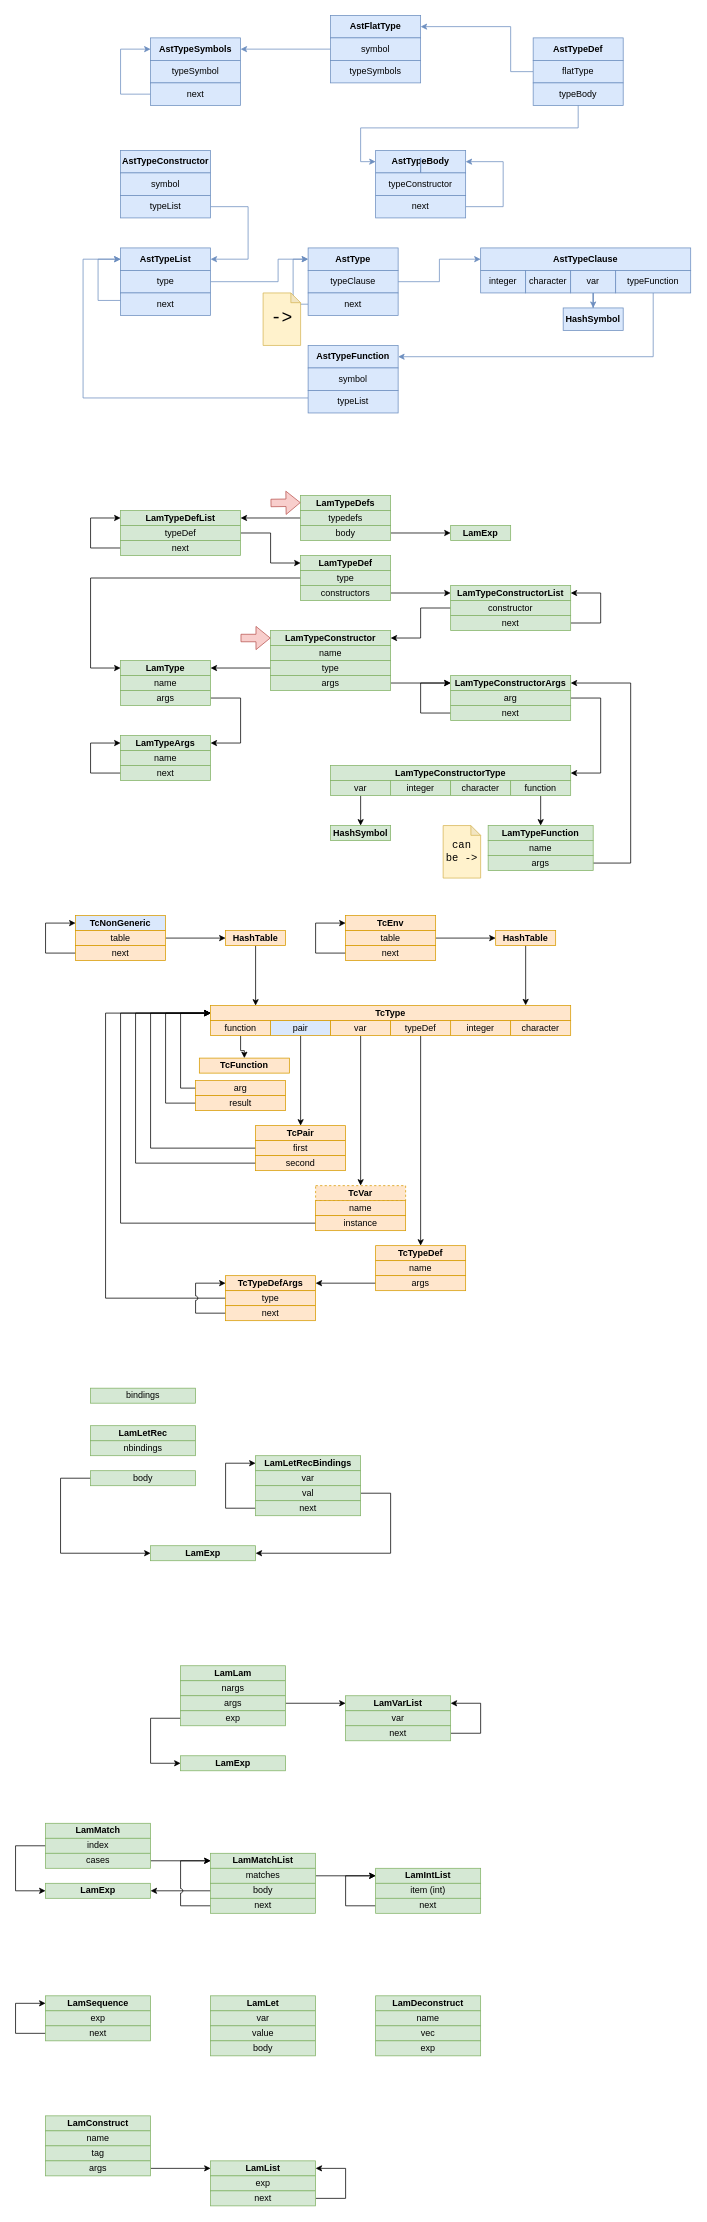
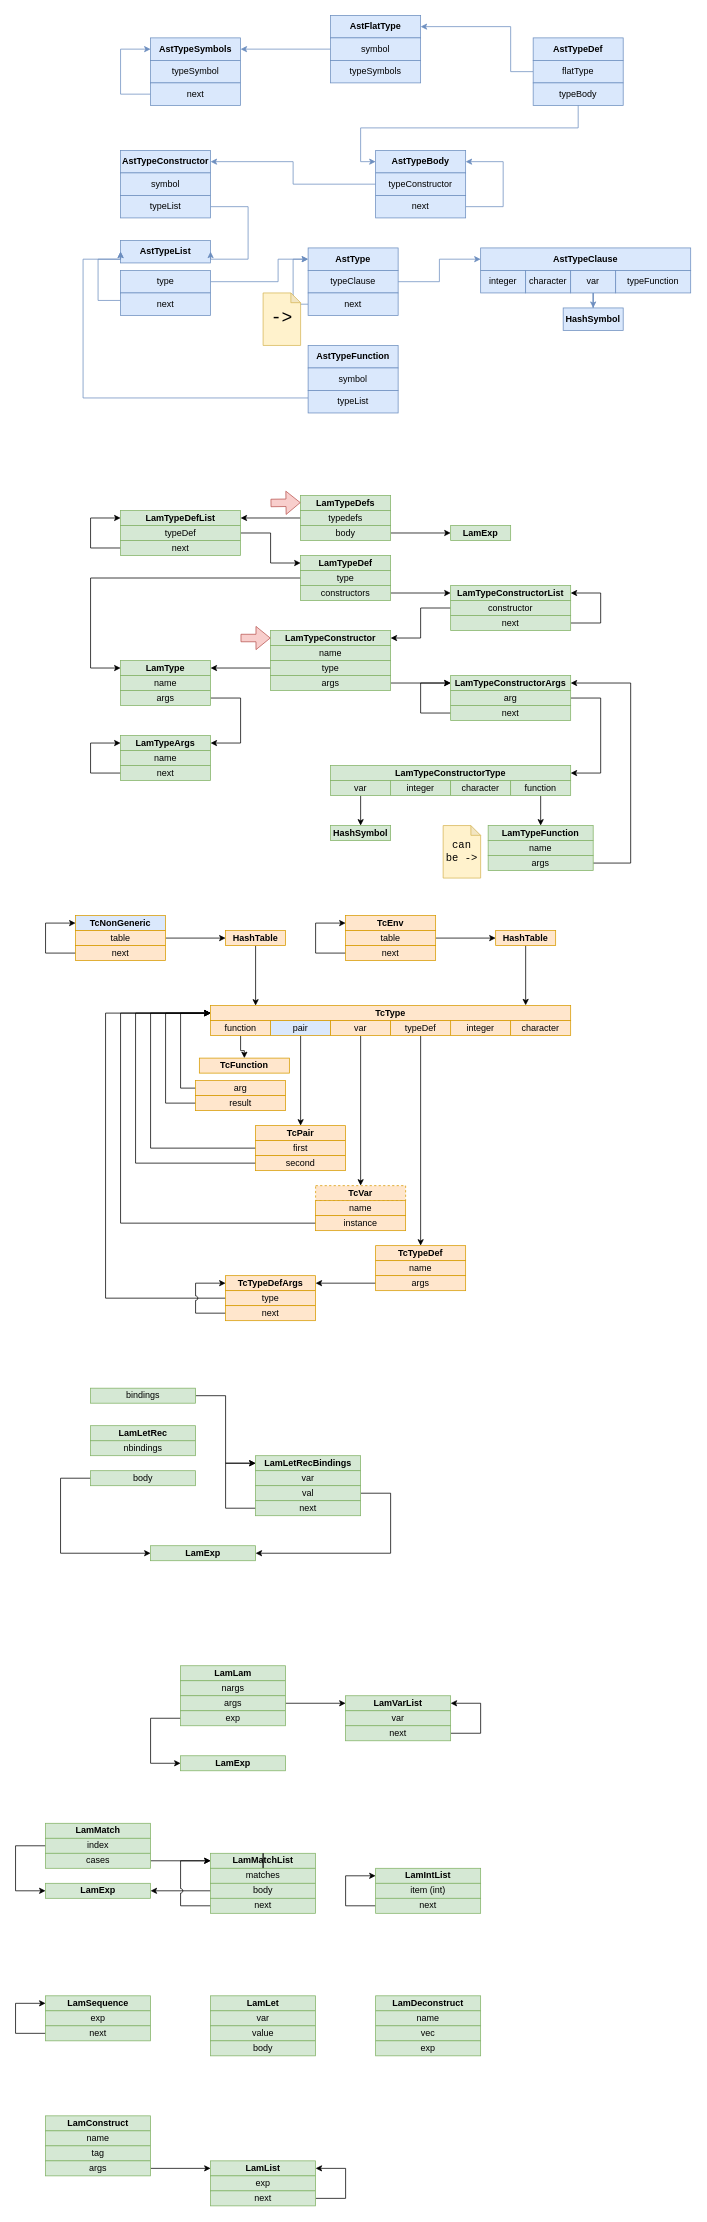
edge "typeConstructor" -> "AstTypeBody": now "typeConstructor" -> "AstTypeConstructor"
node "AstTypeList": moved (165, 259) -> (165, 252)
edge "typeFunction" -> "AstTypeFunction": removed
edge "bindings" -> "LamLetRecBindings": added
edge "matches" -> "LamIntList": now "matches" -> "LamMatchList"
